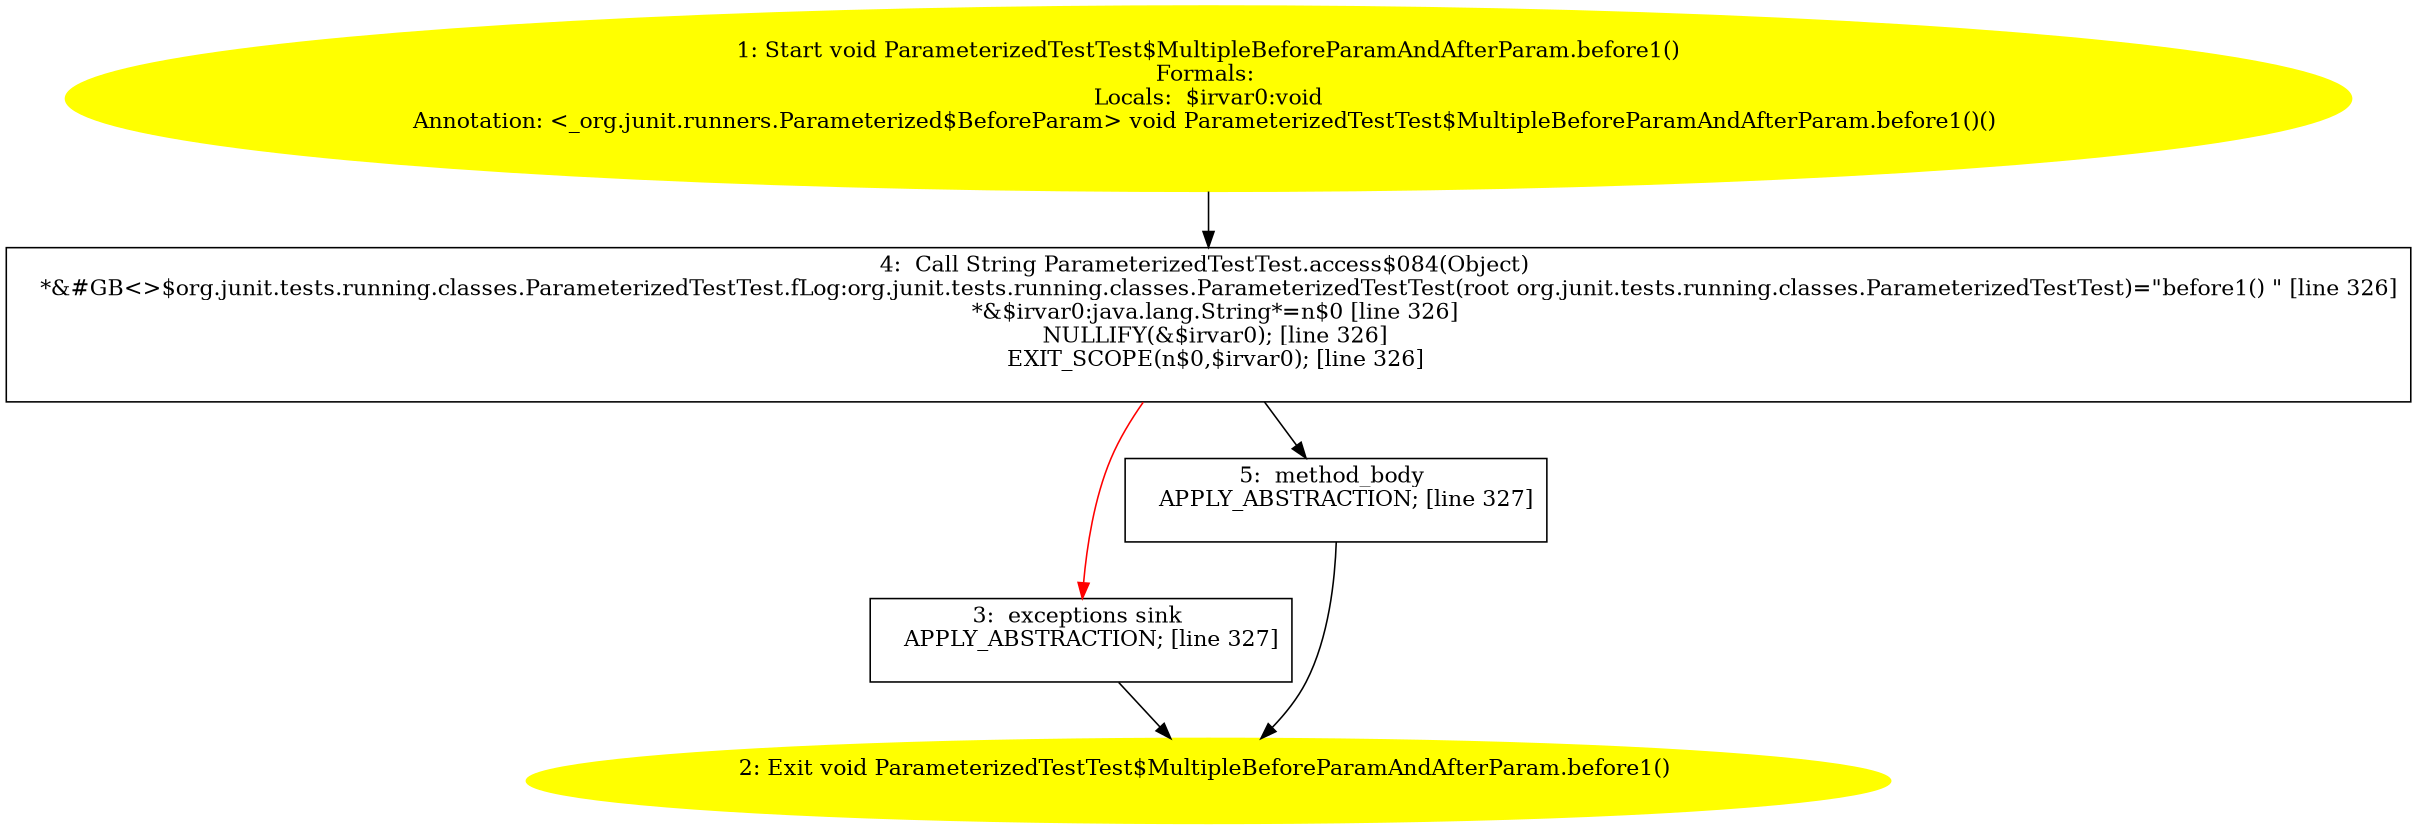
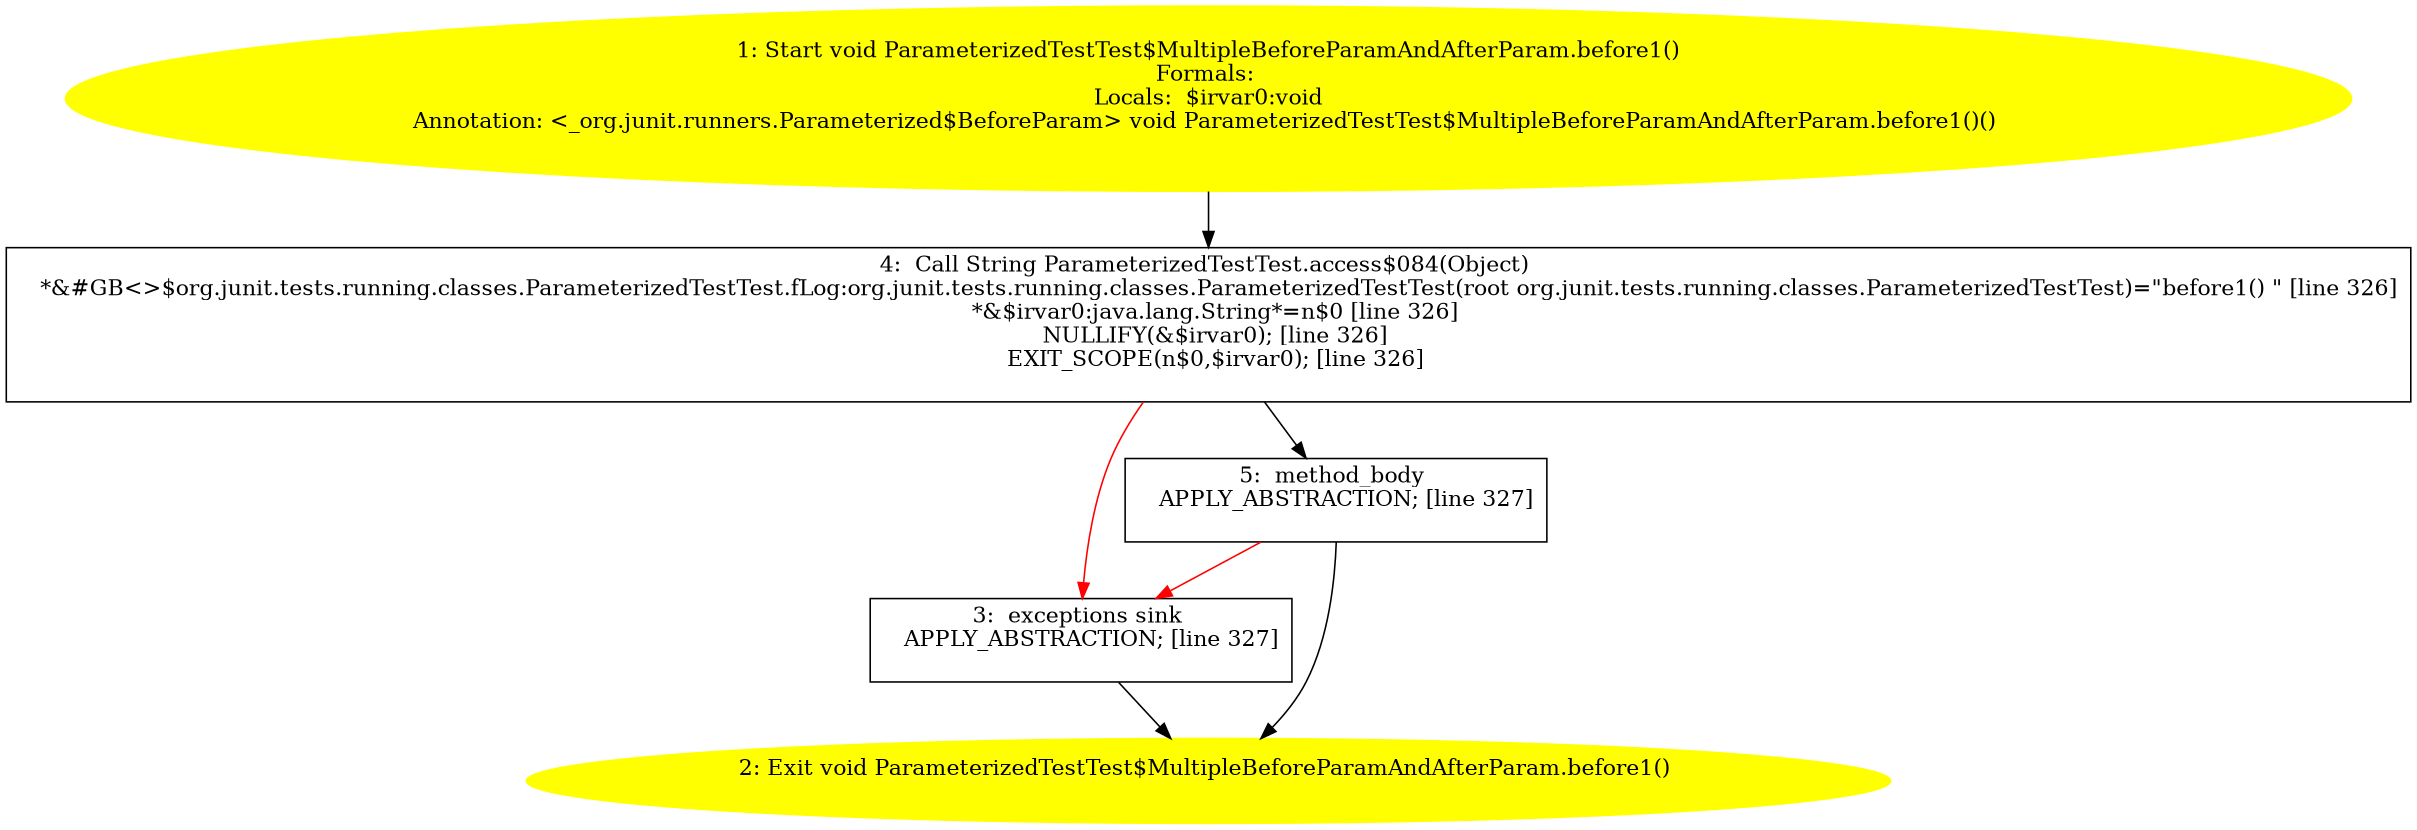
edge "5:  method_body APPLY_ABSTRACTION; [line 327]" -> "3:  exceptions sink APPLY_ABSTRACTION; [line 327]": added
